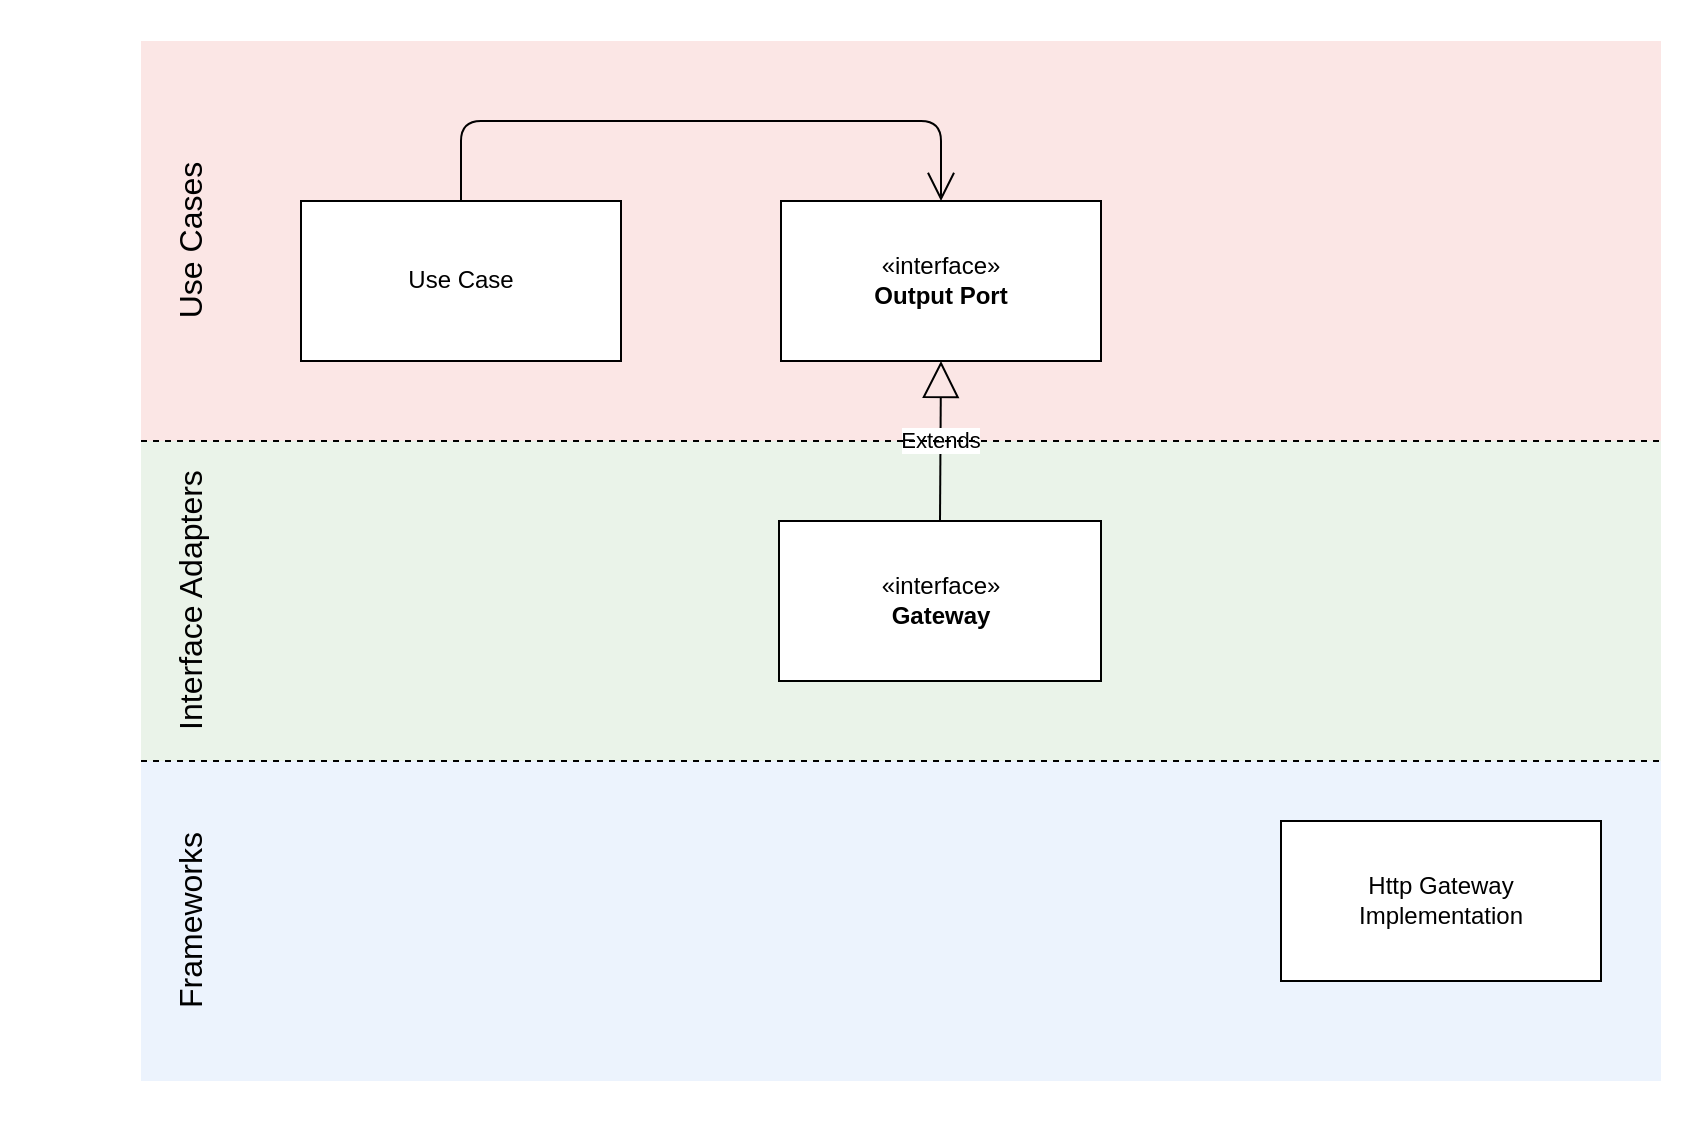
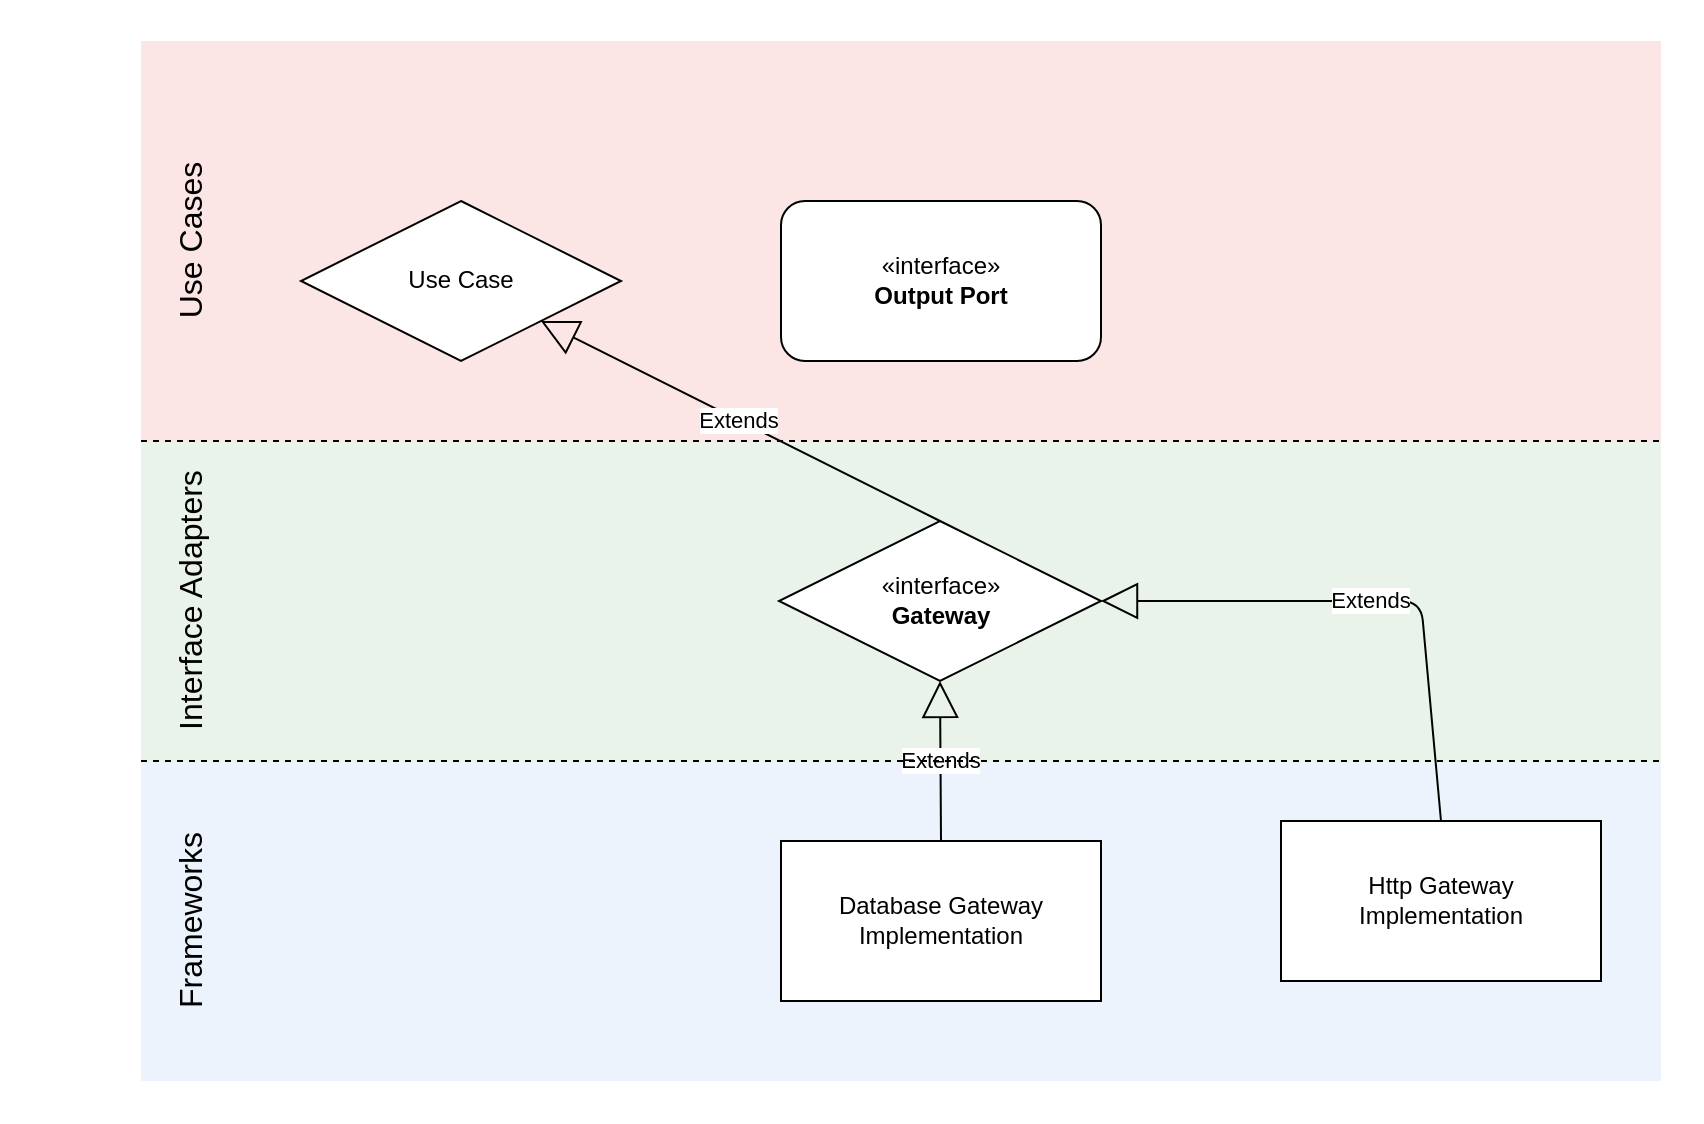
edge "Use Case" -> "«interface» Output Port": removed
node "Use Case": shape rectangle -> diamond
node "«interface» Output Port": shape rectangle -> rounded rectangle
edge "«interface» Gateway" -> "«interface» Output Port": now "«interface» Gateway" -> "Use Case"
node "«interface» Gateway": shape rectangle -> diamond
edge "Http Gateway Implementation" -> "«interface» Gateway": added, label "Extends"
edge "Database Gateway Implementation" -> "«interface» Gateway": added, label "Extends"
node "Database Gateway Implementation": added
